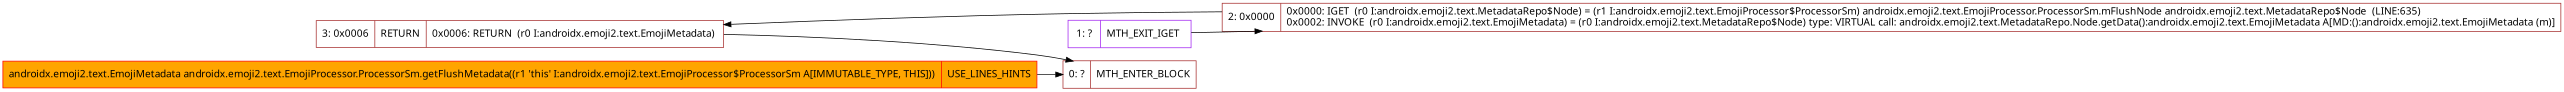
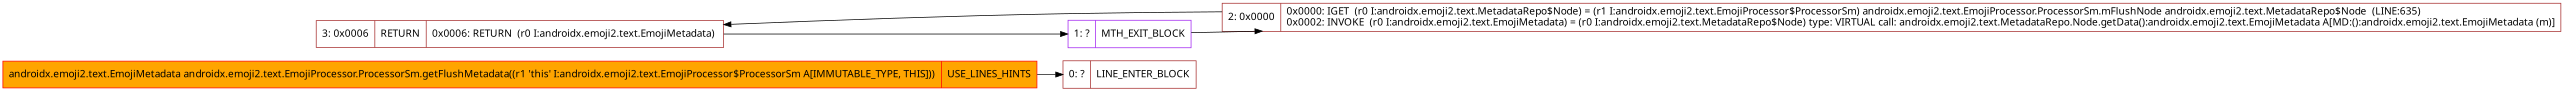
node "1: ?": text "MTH_EXIT_IGET" -> "MTH_EXIT_BLOCK"
edge "3: 0x0006" -> "0: ?": now "3: 0x0006" -> "1: ?"
node "0: ?": text "MTH_ENTER_BLOCK" -> "LINE_ENTER_BLOCK"
